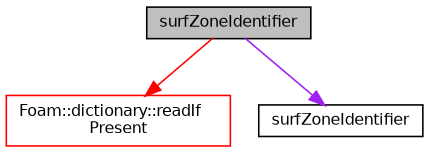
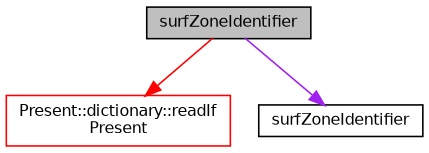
node "Foam::dictionary::readIf Present": label "Foam::dictionary::readIf Present" -> "Present::dictionary::readIf Present"
